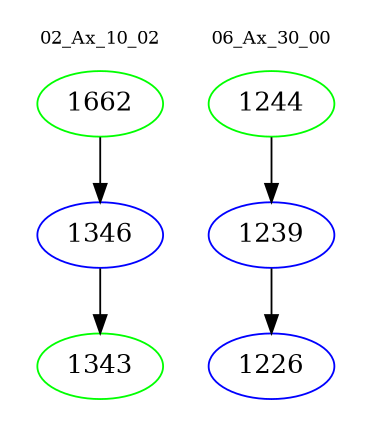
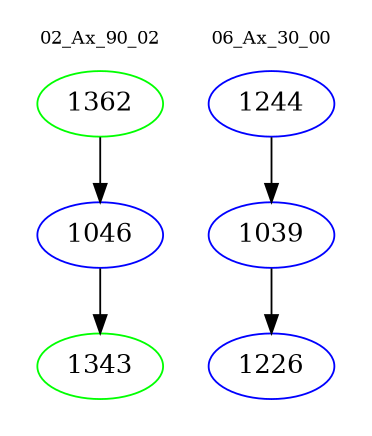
cluster "02_Ax_10_02": label "02_Ax_10_02" -> "02_Ax_90_02"
node "1662": label "1662" -> "1362"
node "1244": color green -> blue
node "1346": label "1346" -> "1046"
node "1239": label "1239" -> "1039"
